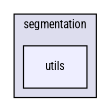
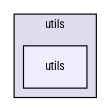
cluster "segmentation": label "segmentation" -> "utils"
